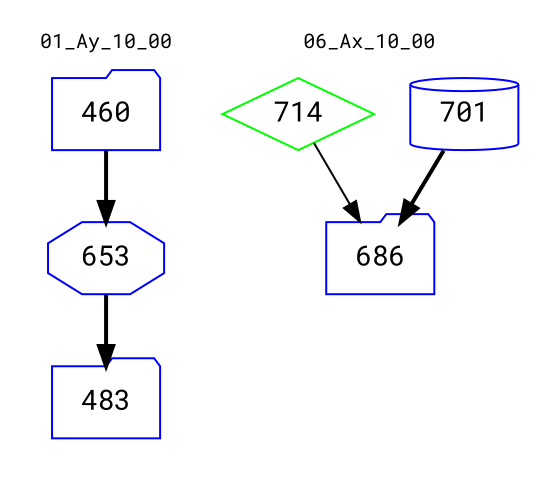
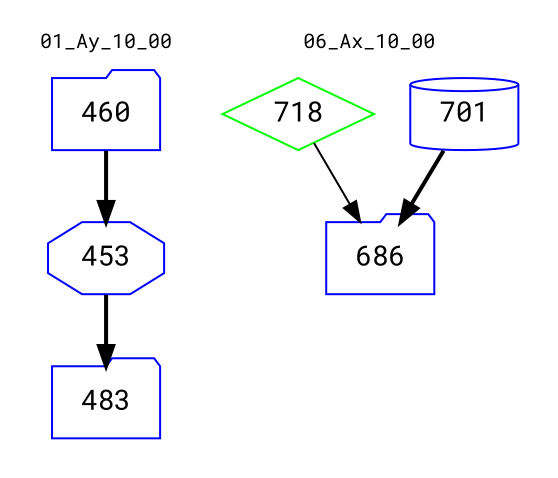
node "714": label "714" -> "718"
node "653": label "653" -> "453"
